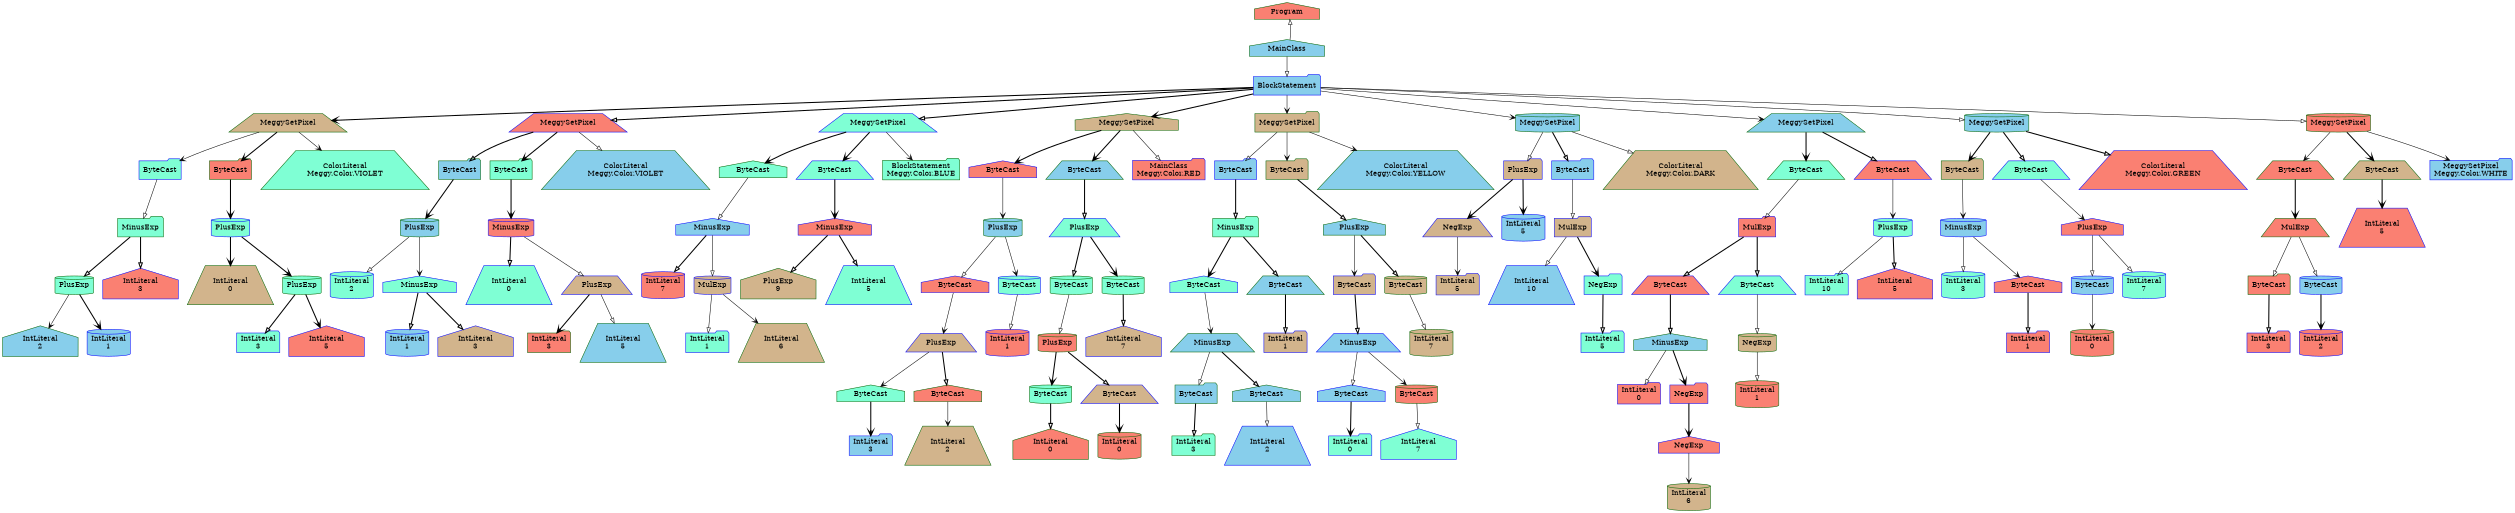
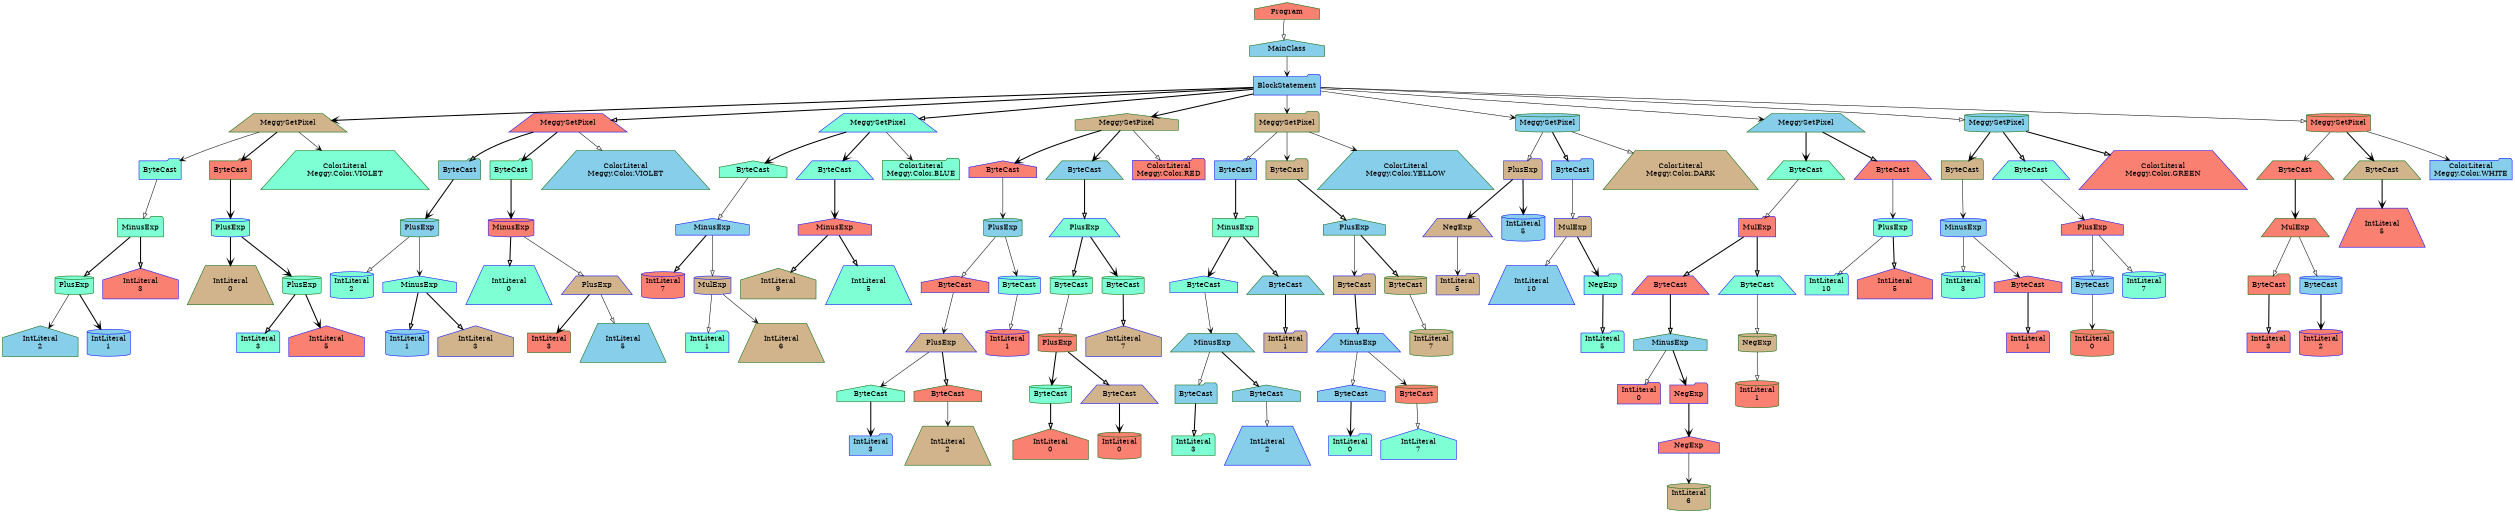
edge "MainClass" -> "Program": reversed
edge "MainClass" -> "BlockStatement": arrowhead onormal -> vee
node "BlockStatement Meggy.Color.BLUE": label "BlockStatement Meggy.Color.BLUE" -> "ColorLiteral Meggy.Color.BLUE"
node "MainClass Meggy.Color.RED": label "MainClass Meggy.Color.RED" -> "ColorLiteral Meggy.Color.RED"
node "MeggySetPixel Meggy.Color.WHITE": label "MeggySetPixel Meggy.Color.WHITE" -> "ColorLiteral Meggy.Color.WHITE"
node "PlusExp 9": label "PlusExp 9" -> "IntLiteral 9"
